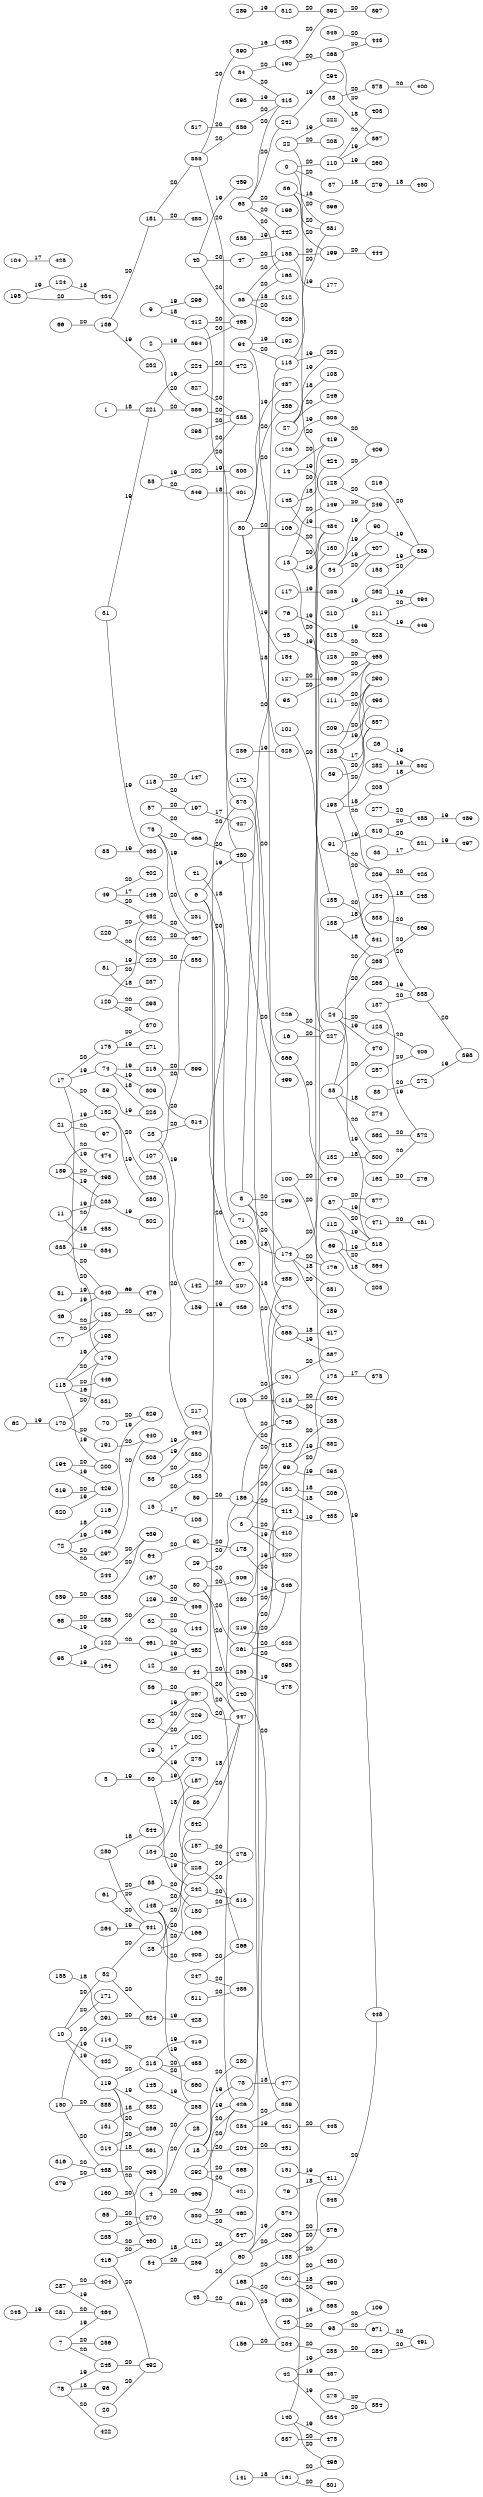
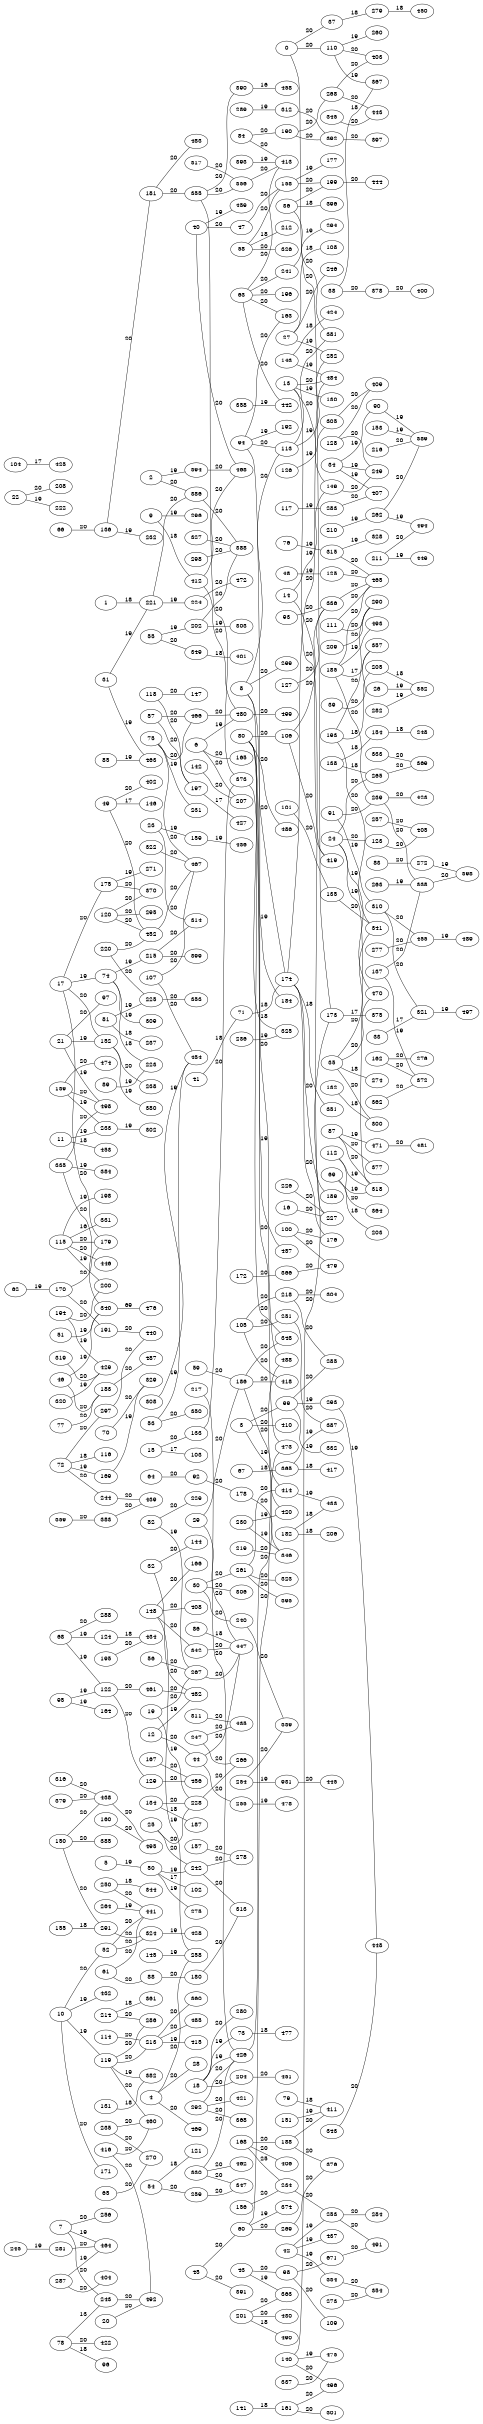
edge "22" -- "381": removed, label "20"
edge "124" -- "195": now "124" -- "68"
node "748": label "748" -> "348"
node "431": label "431" -> "931"
node "574": label "574" -> "374"
edge "491" -- "284": now "491" -- "253"
edge "243" -- "78": label "19" -> "13"
